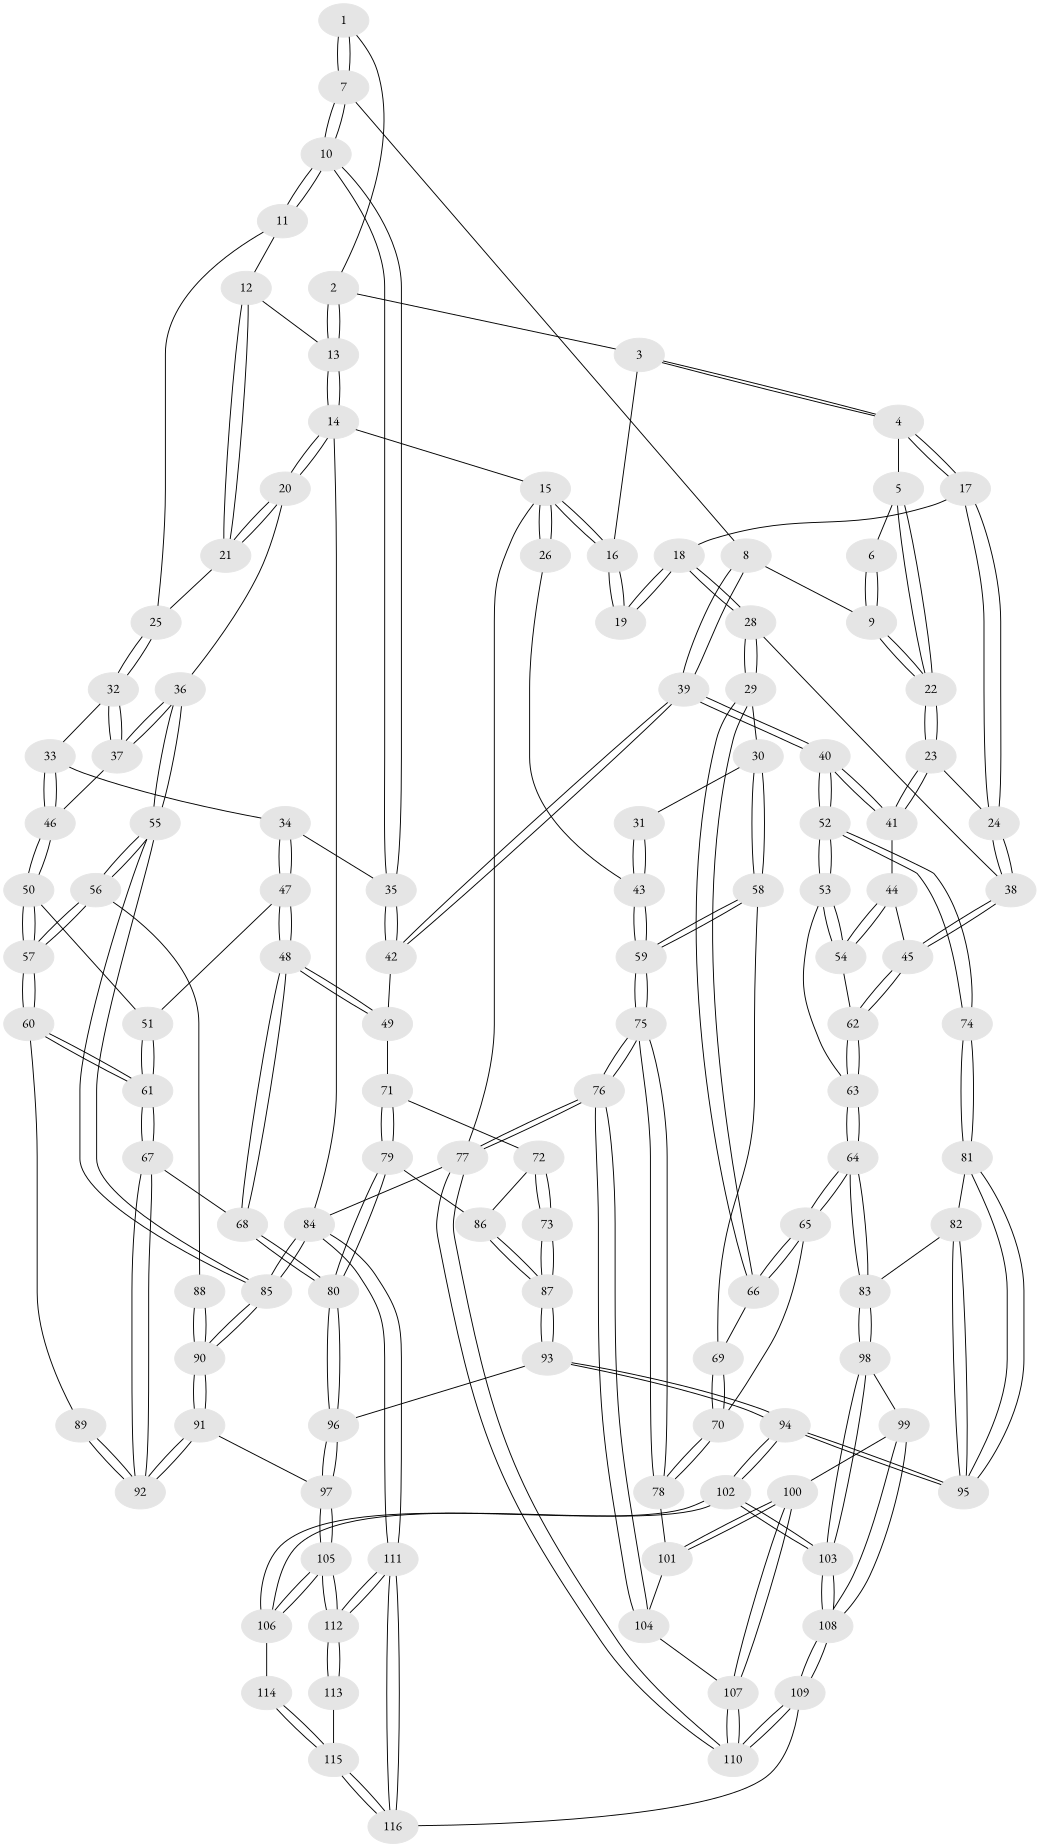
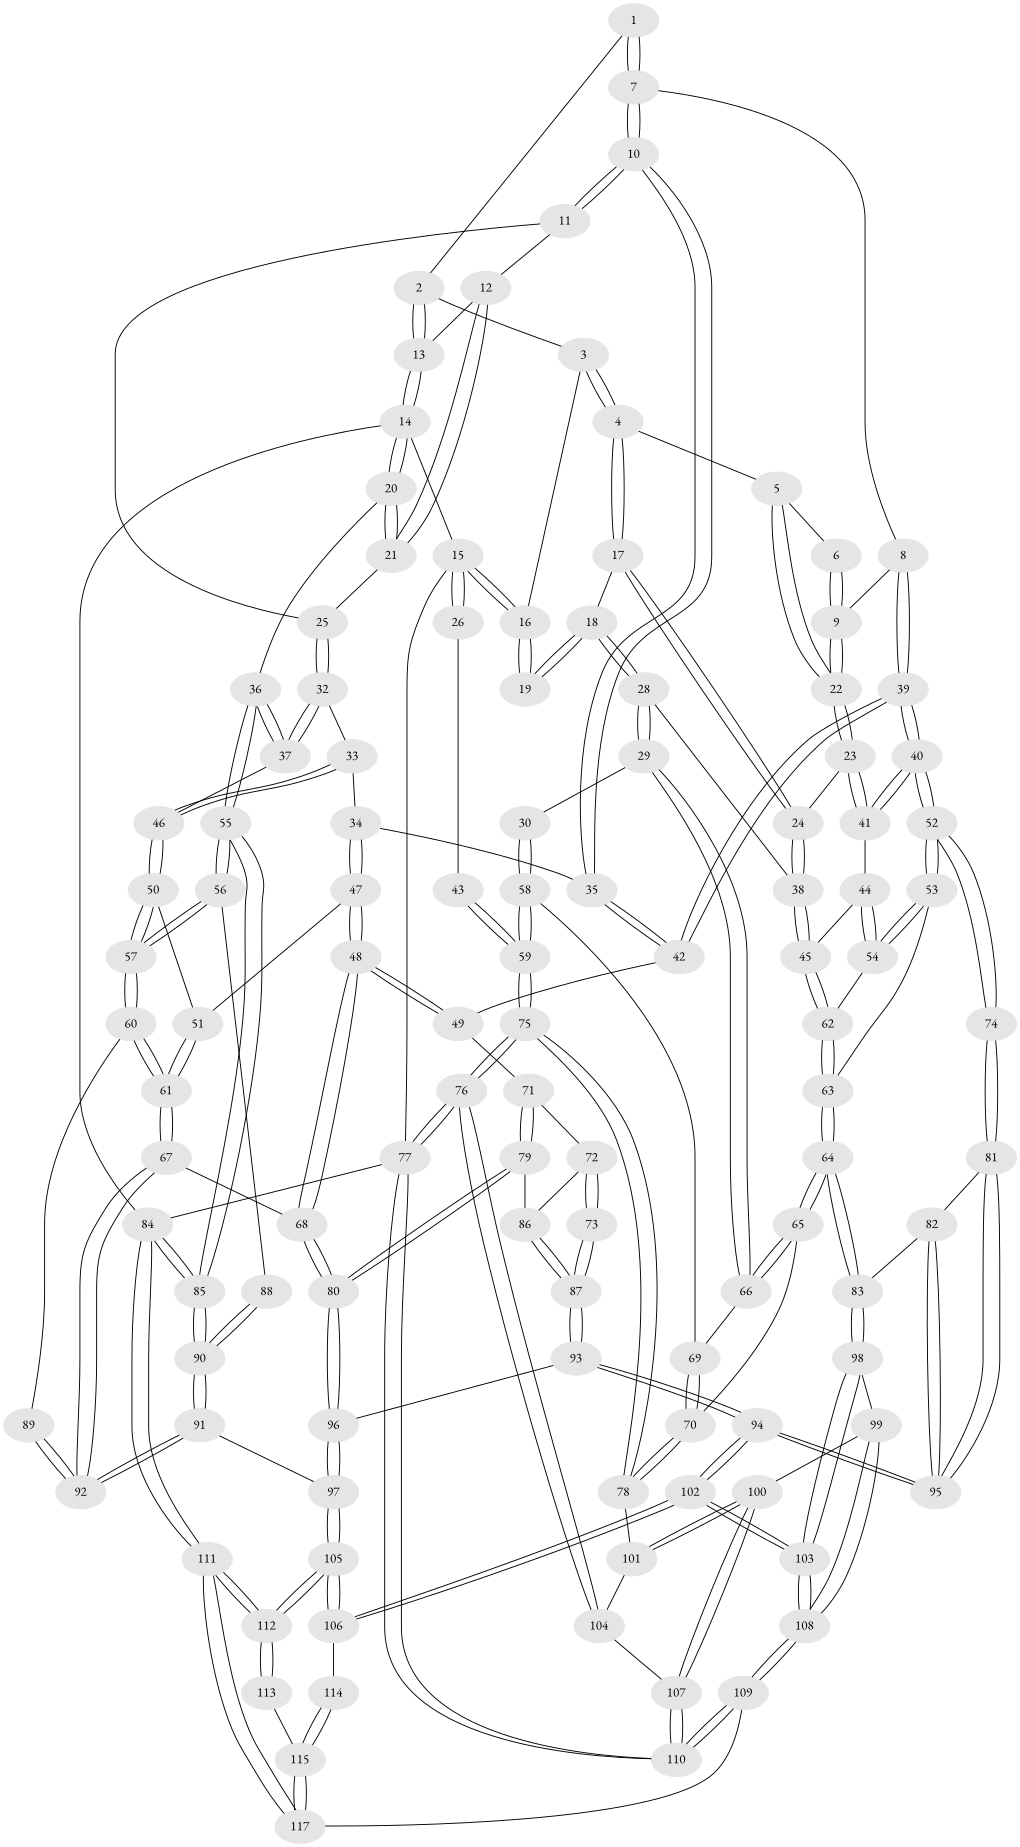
node "31": removed
node "116": label "116" -> "117"
